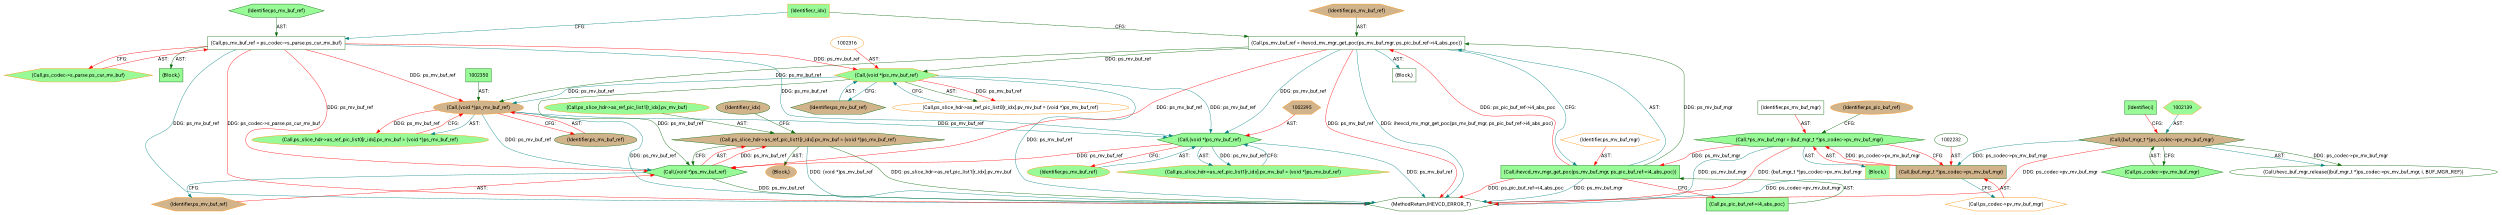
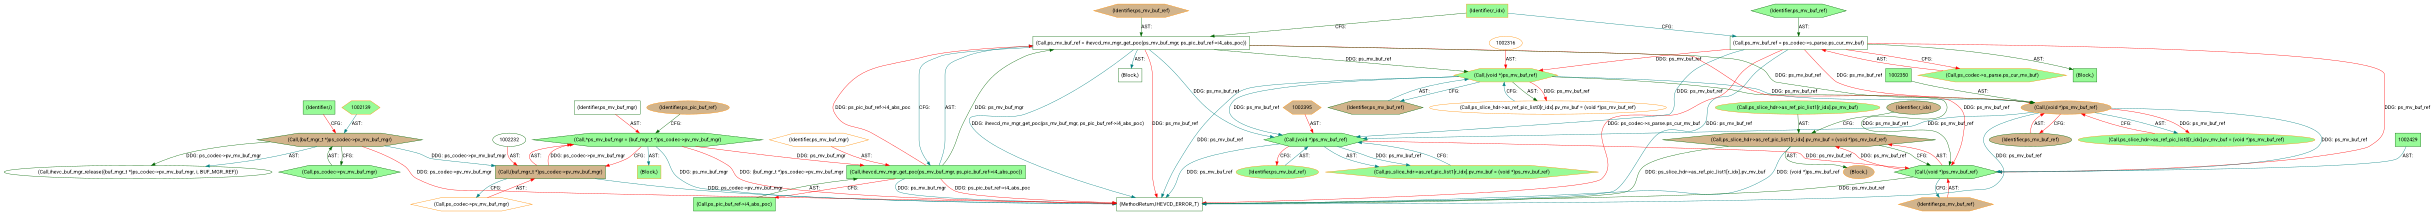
node "1002429": added
node "(MethodReturn,IHEVCD_ERROR_T)": shape hexagon -> box
